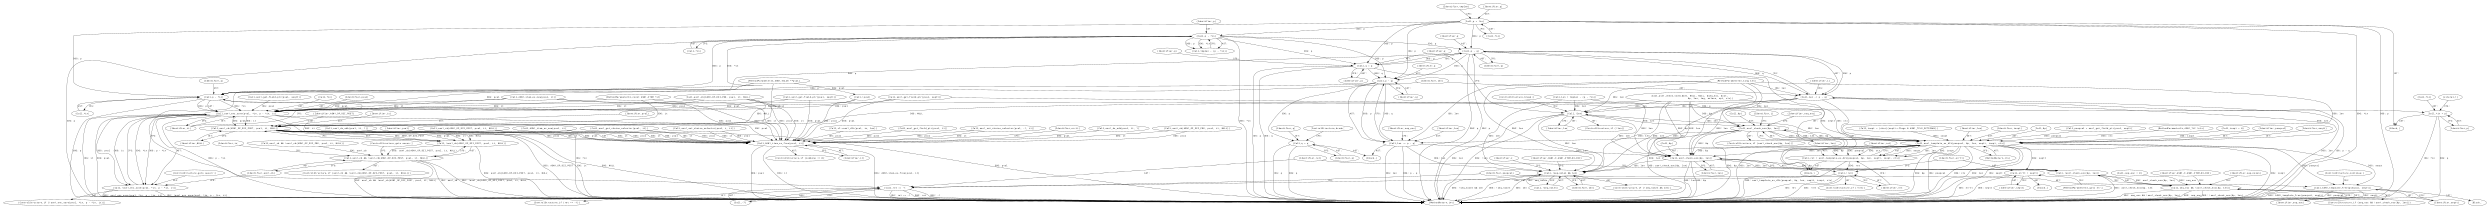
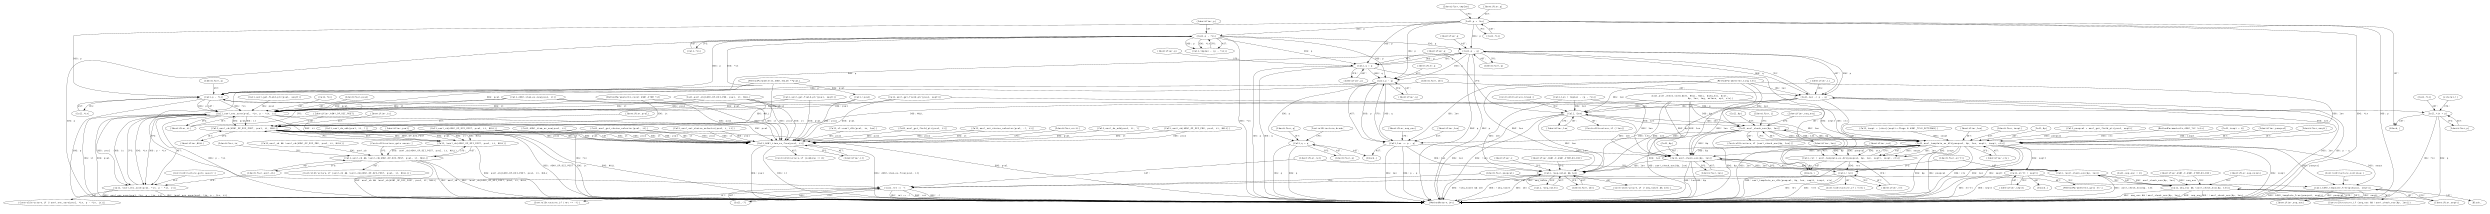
node "(MethodReturn,ctx)": label "(MethodReturn,ctx)" -> "(Identifier,ctx)"
edge "(MethodParameterIn,goto err;)" -> "(Call,errtt = seqtt)": reversed
